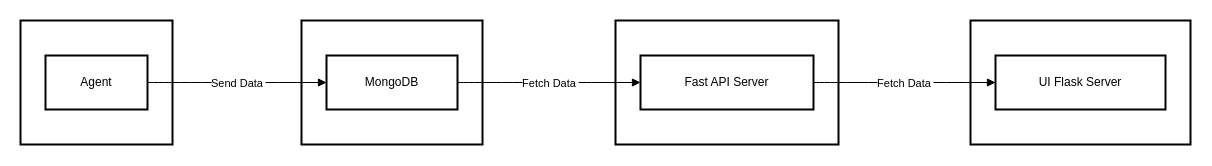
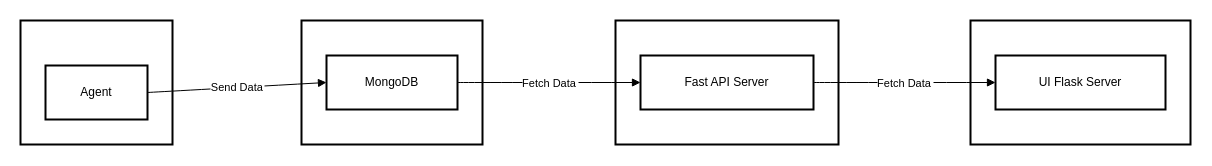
node "Agent": moved (97, 83) -> (97, 93)
